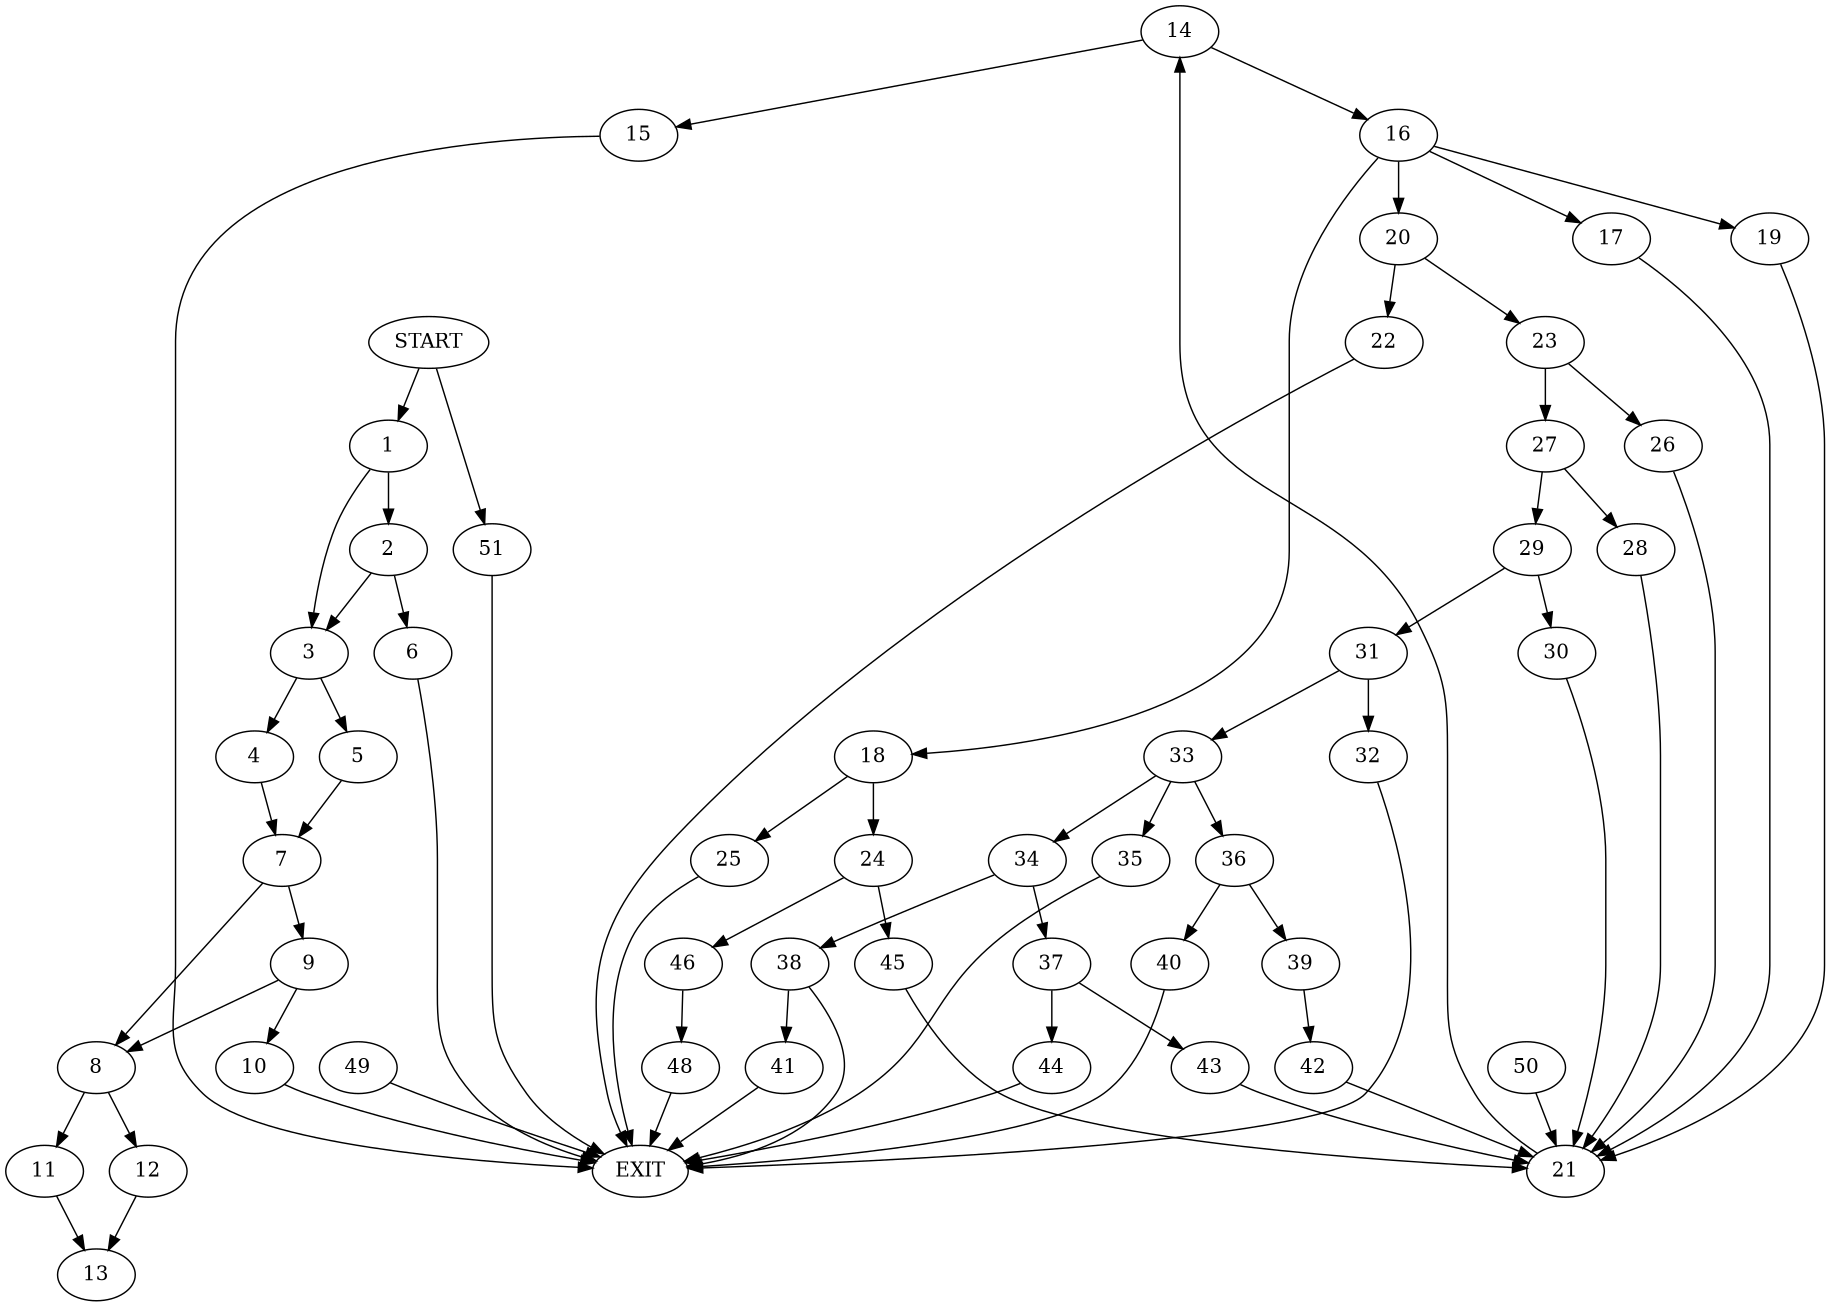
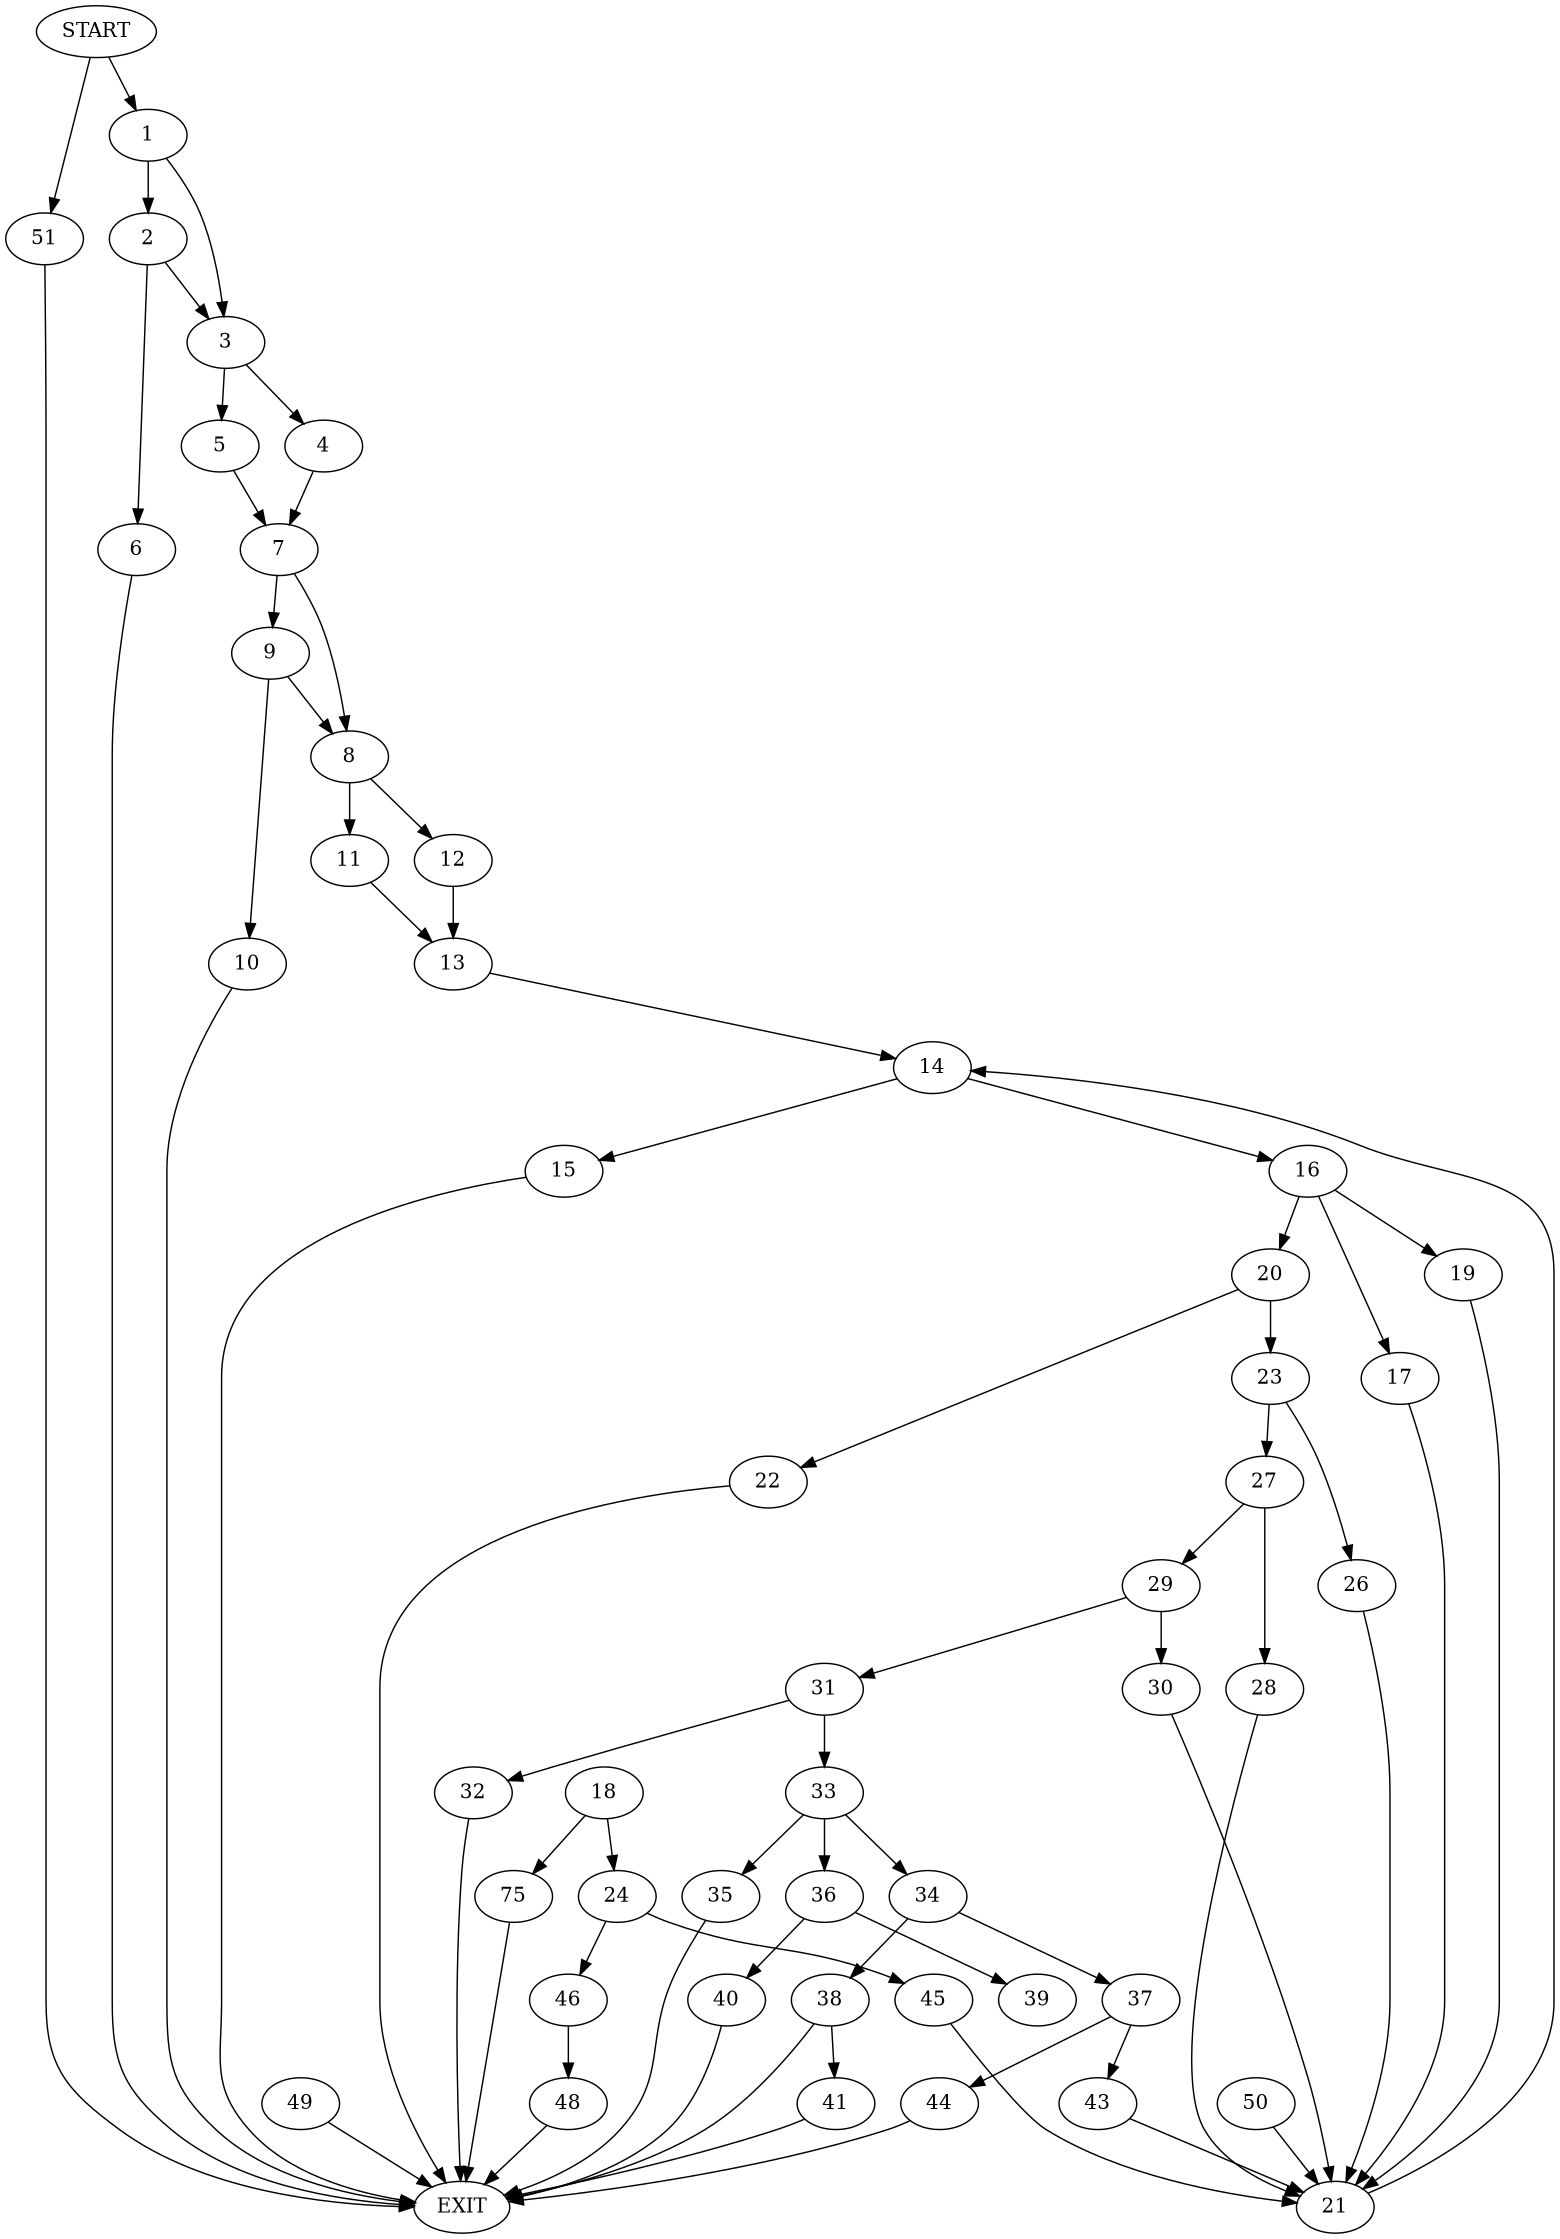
edge "16" -> "18": removed
node "25": label "25" -> "75"
edge "13" -> "14": added
node "42": removed
